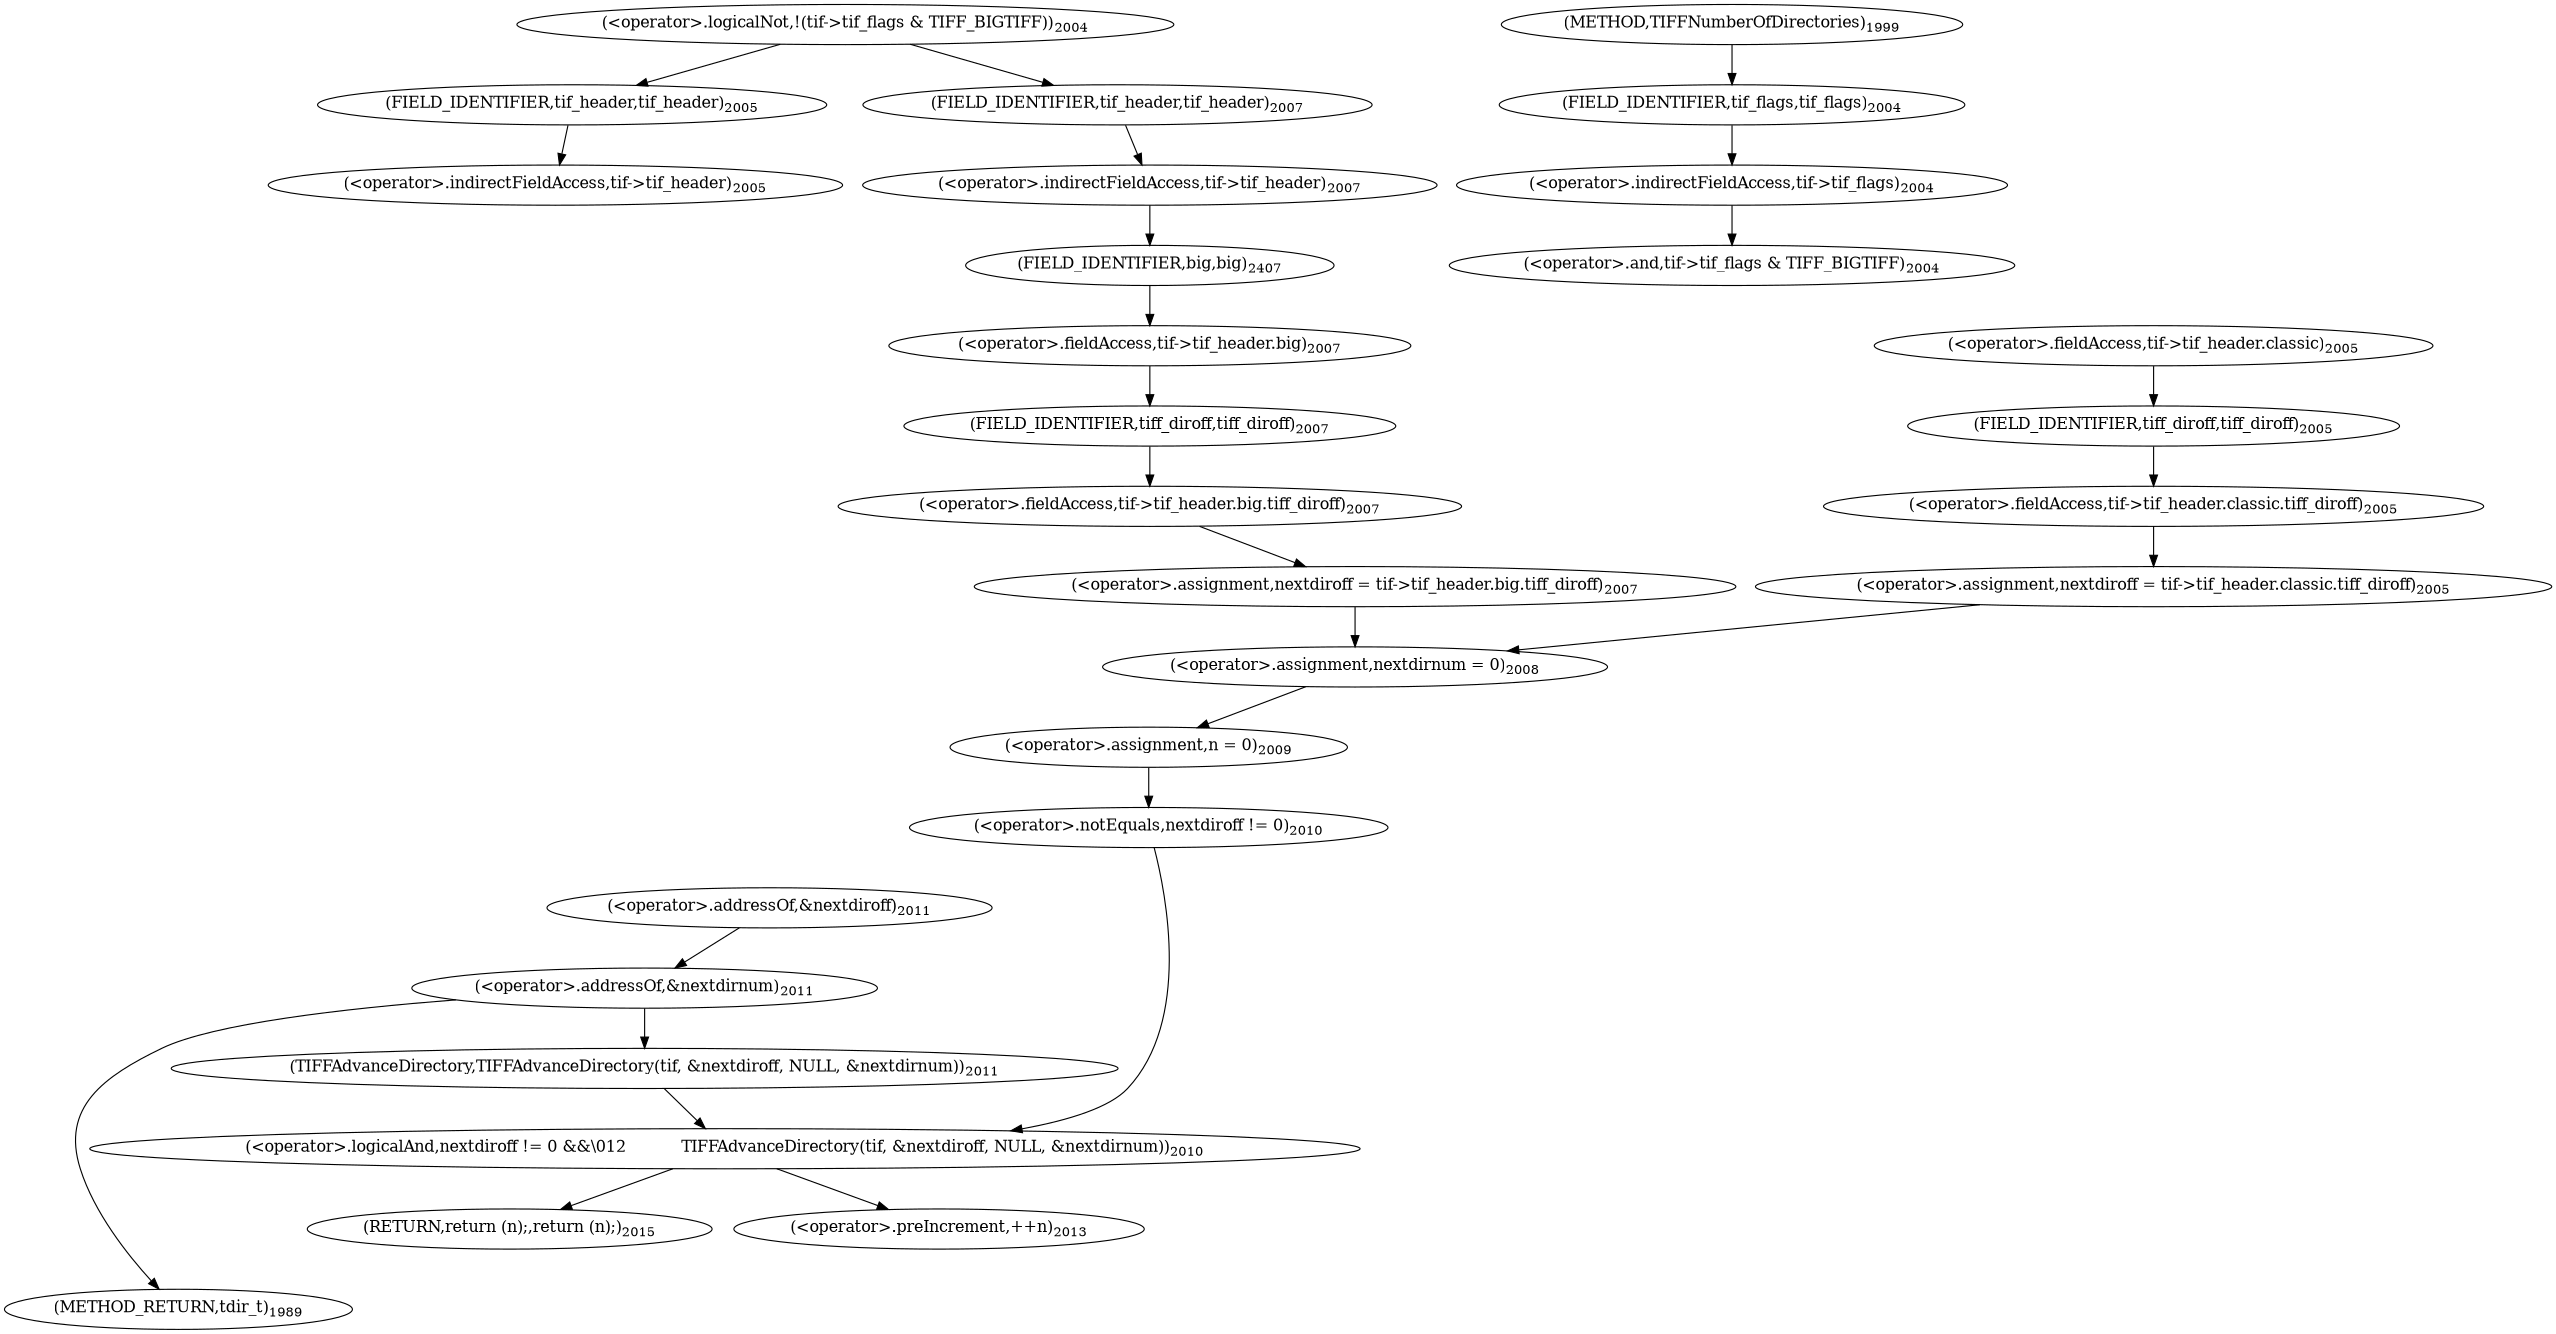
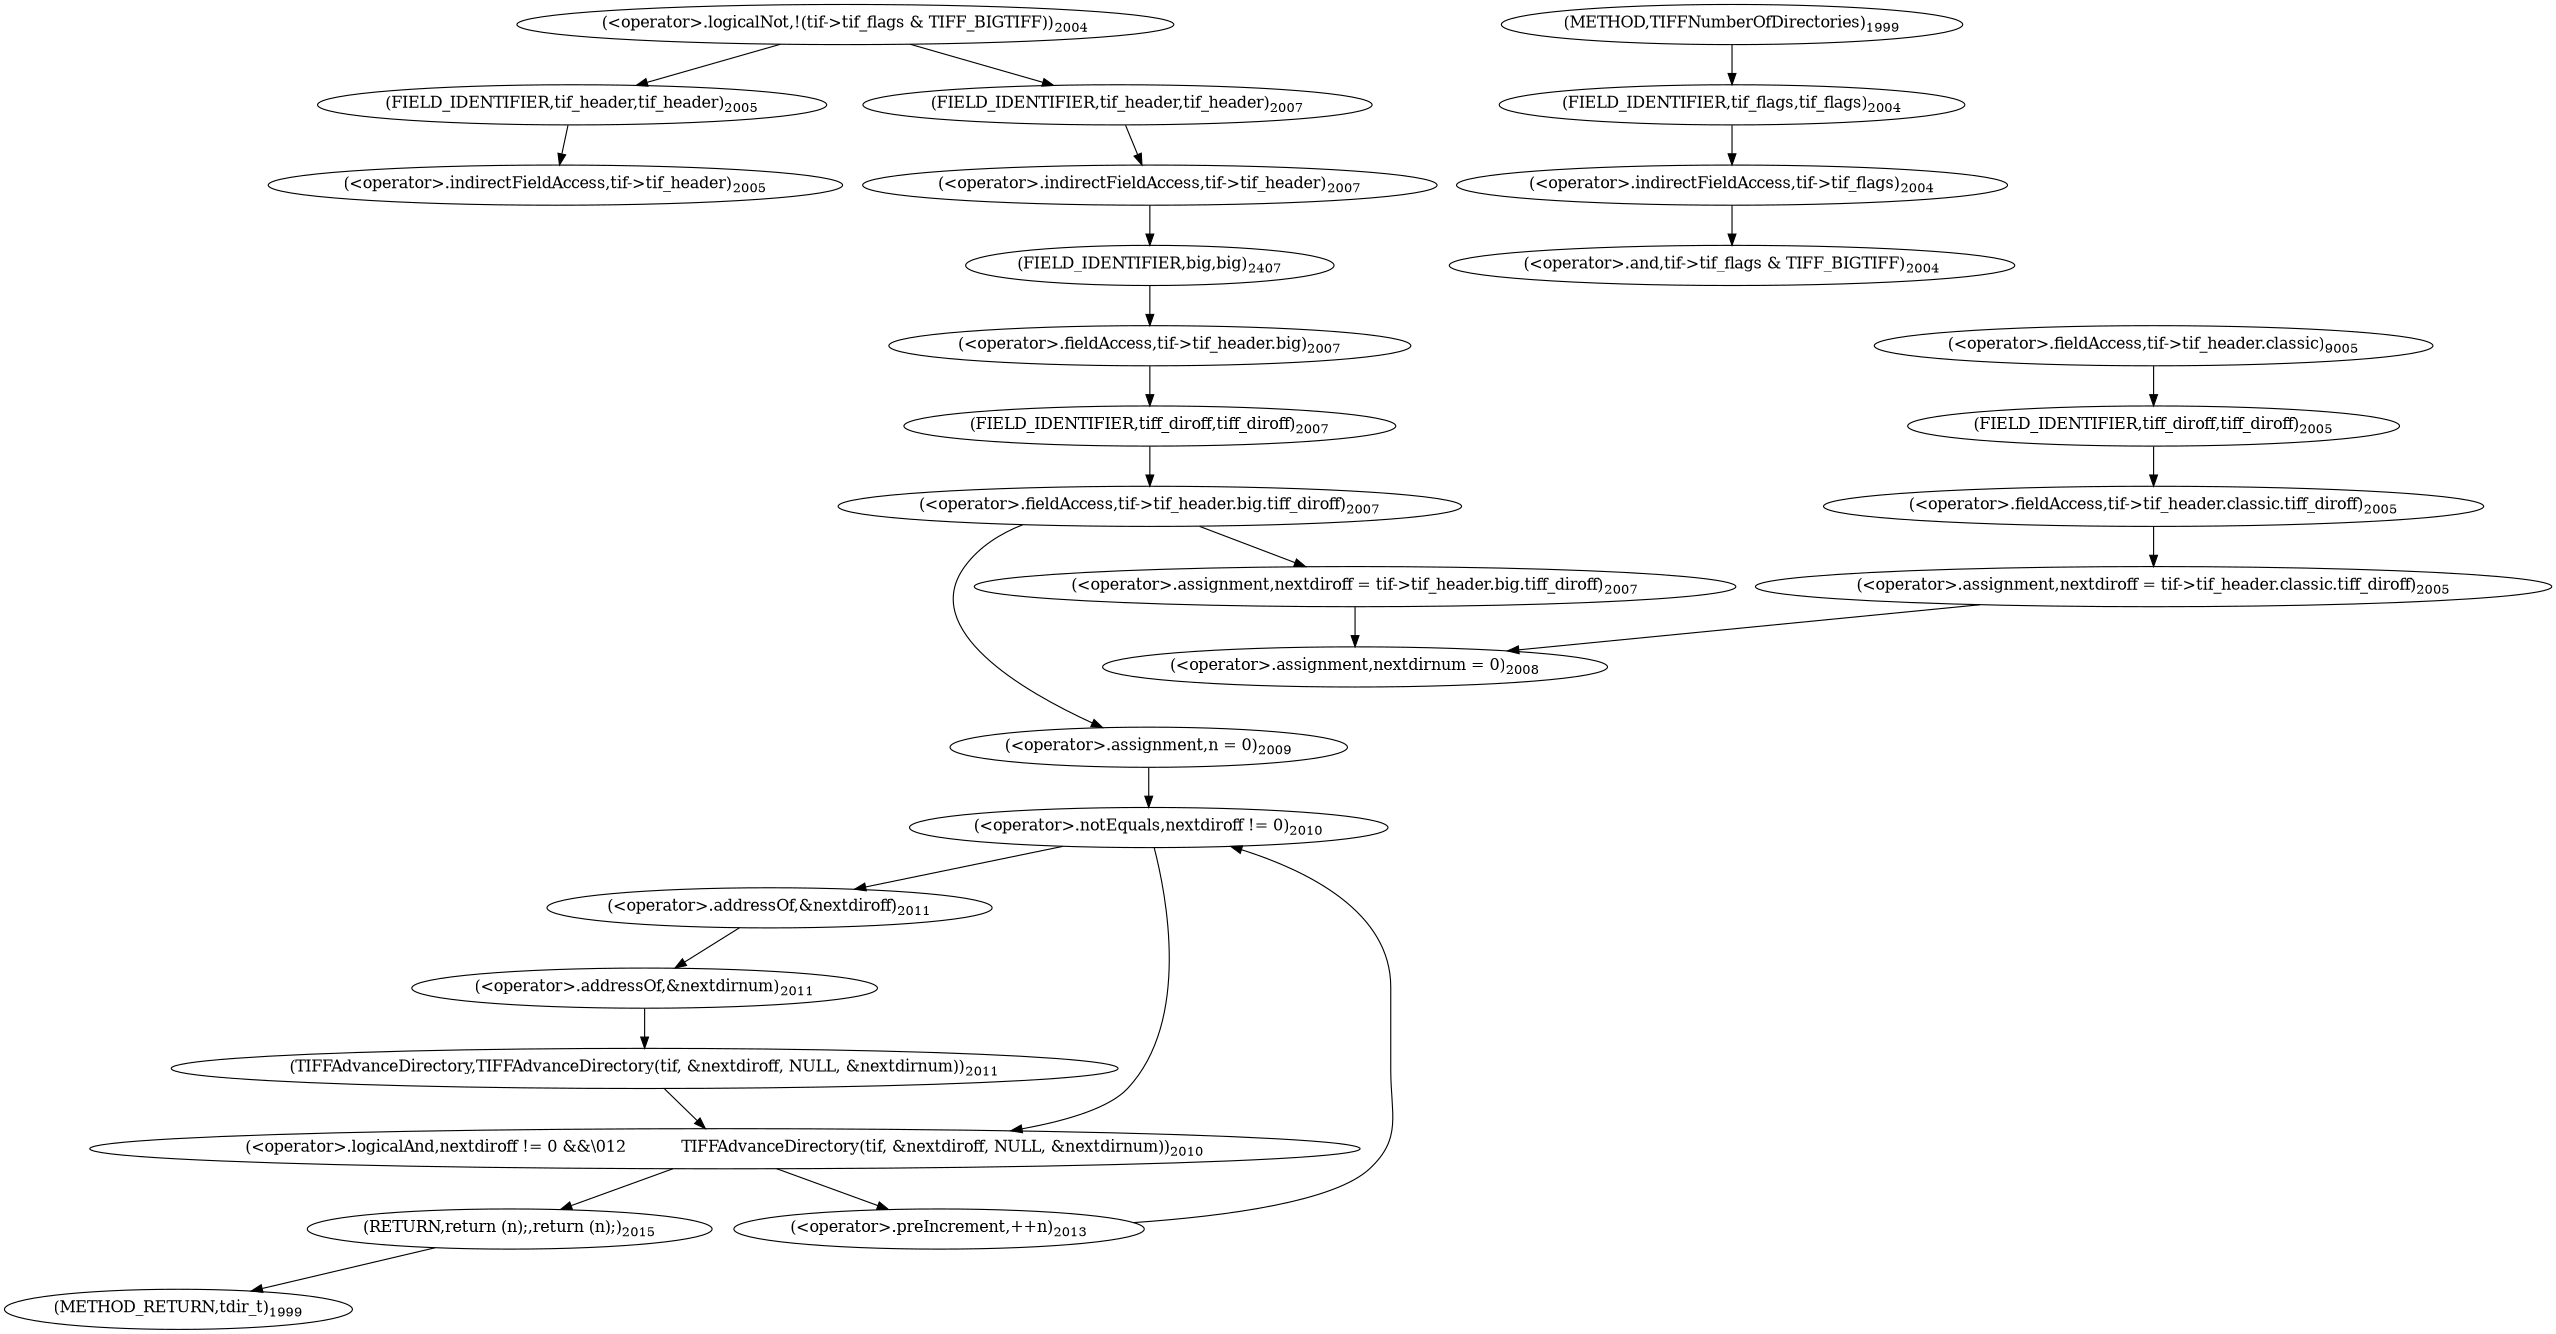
node "(<operator>.fieldAccess,tif->tif_header.classic)": text "2005" -> "9005"
edge "(<operator>.assignment,nextdirnum = 0)" -> "(<operator>.assignment,n = 0)": now "(<operator>.fieldAccess,tif->tif_header.big.tiff_diroff)" -> "(<operator>.assignment,n = 0)"
edge "(<operator>.notEquals,nextdiroff != 0)" -> "(<operator>.addressOf,&nextdiroff)": added
edge "(<operator>.addressOf,&nextdirnum)" -> "(METHOD_RETURN,tdir_t)": now "(RETURN,return (n);,return (n);)" -> "(METHOD_RETURN,tdir_t)"
edge "(<operator>.preIncrement,++n)" -> "(<operator>.notEquals,nextdiroff != 0)": added
node "(METHOD_RETURN,tdir_t)": text "1989" -> "1999"
